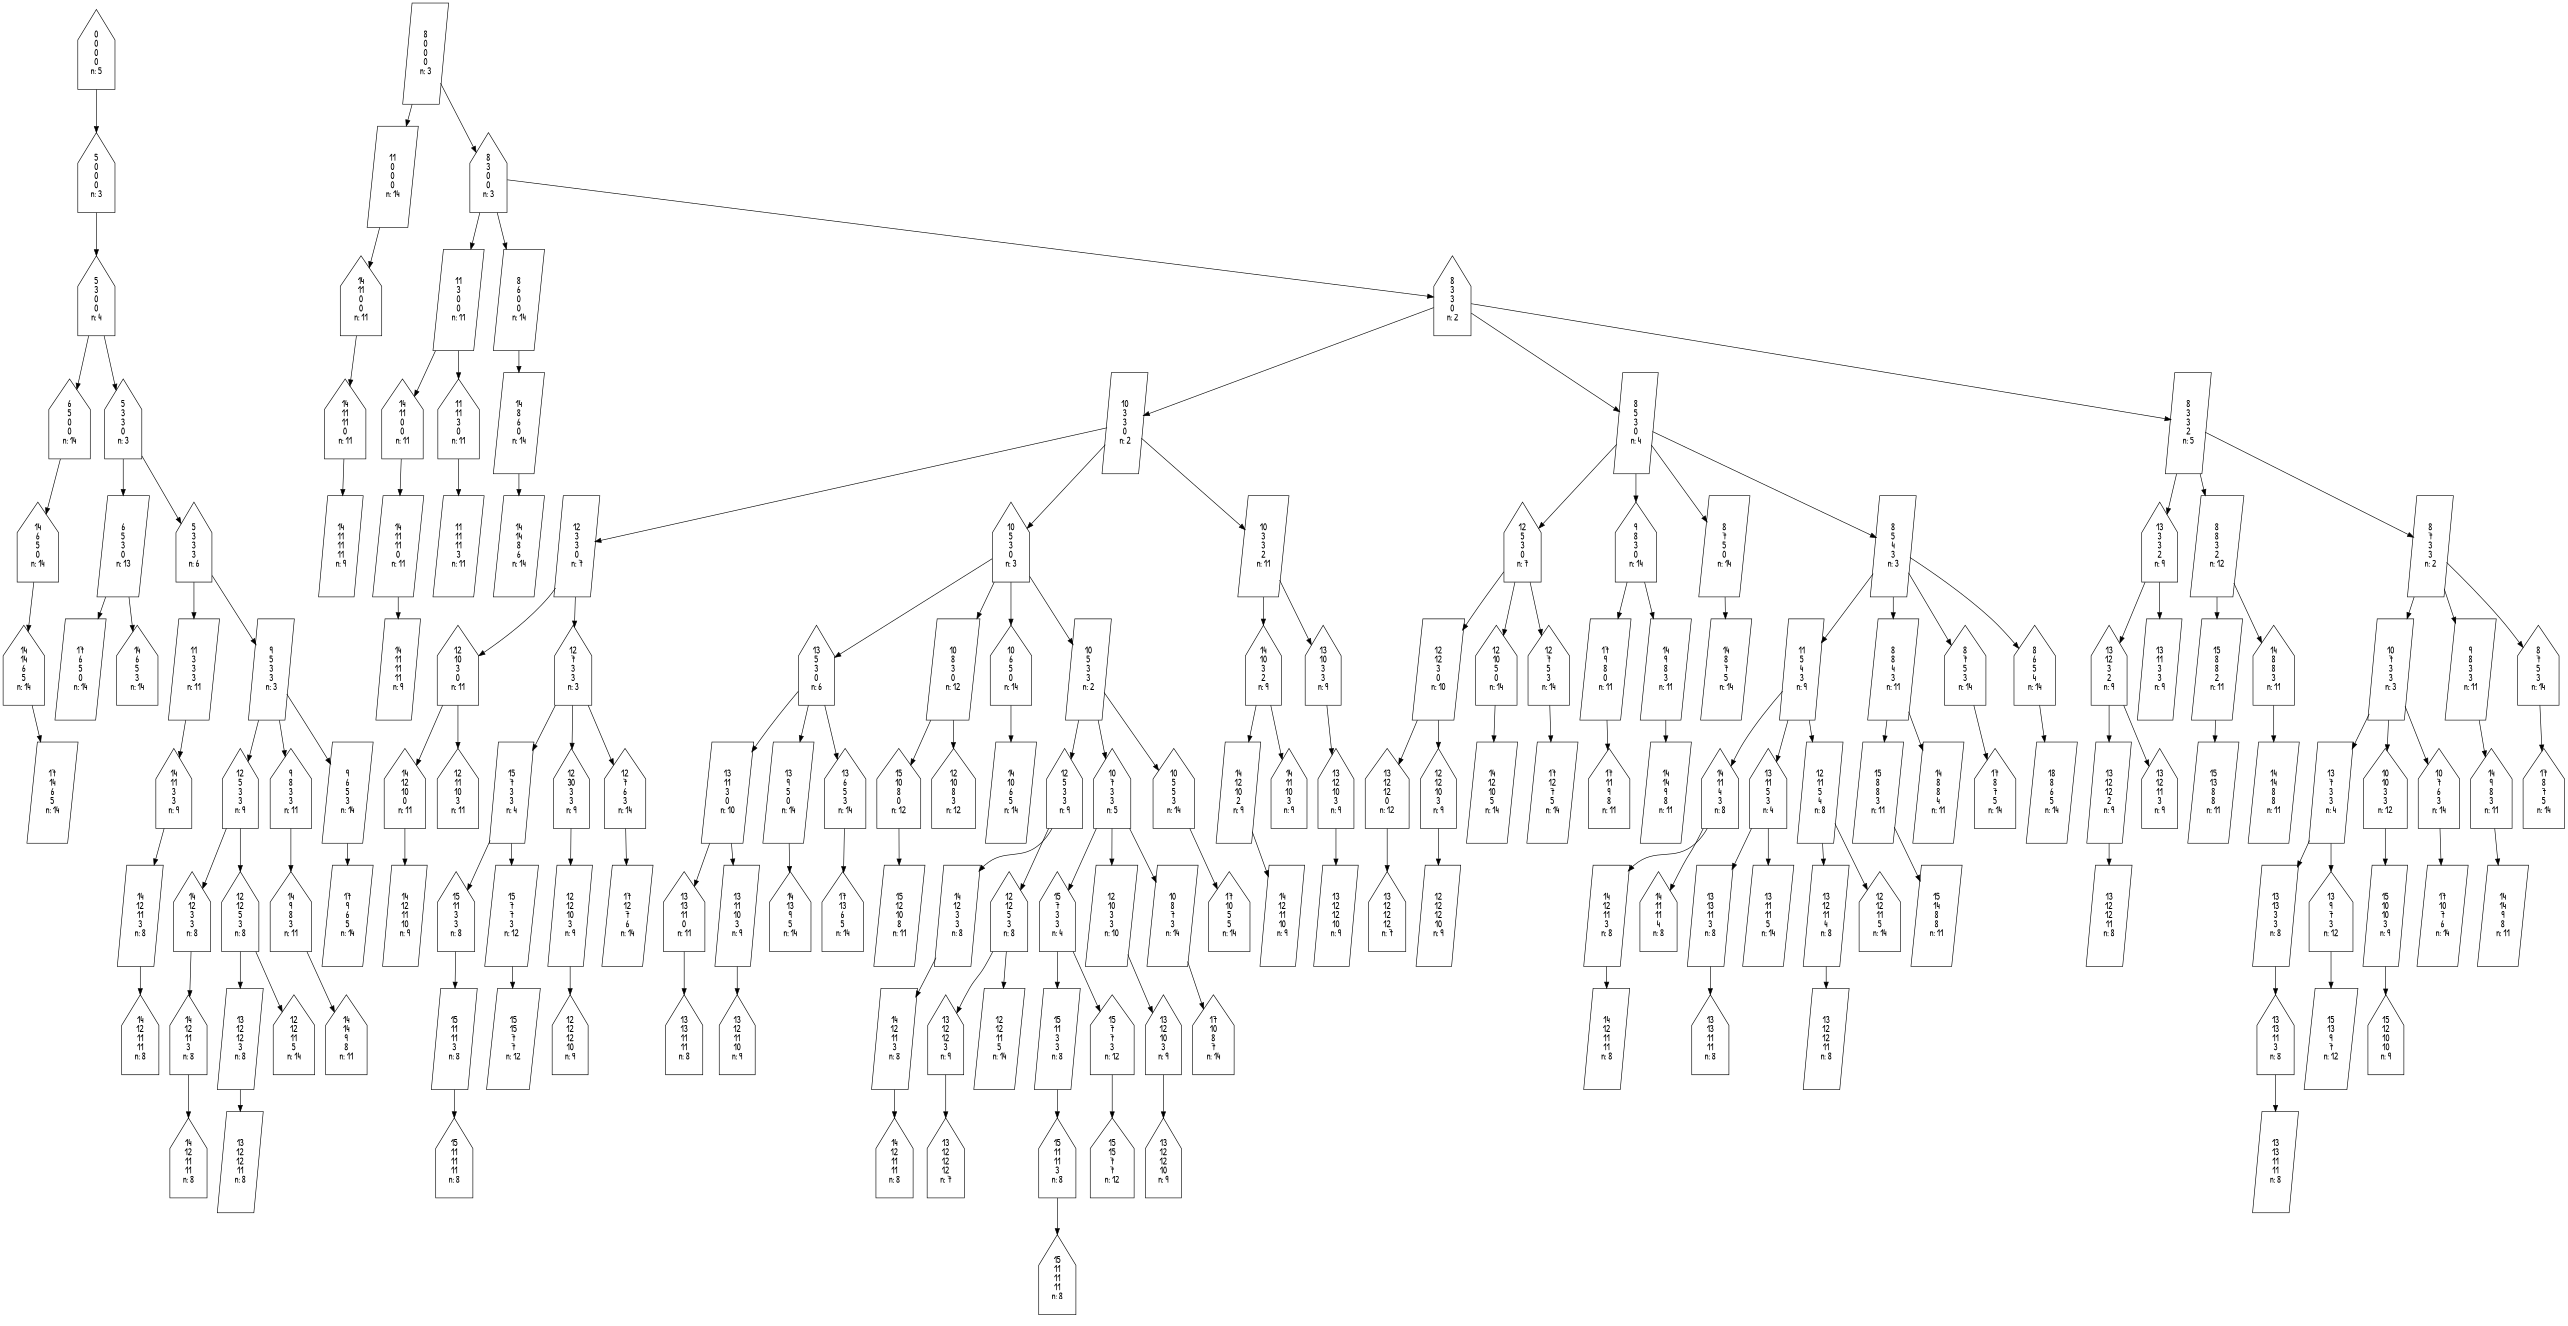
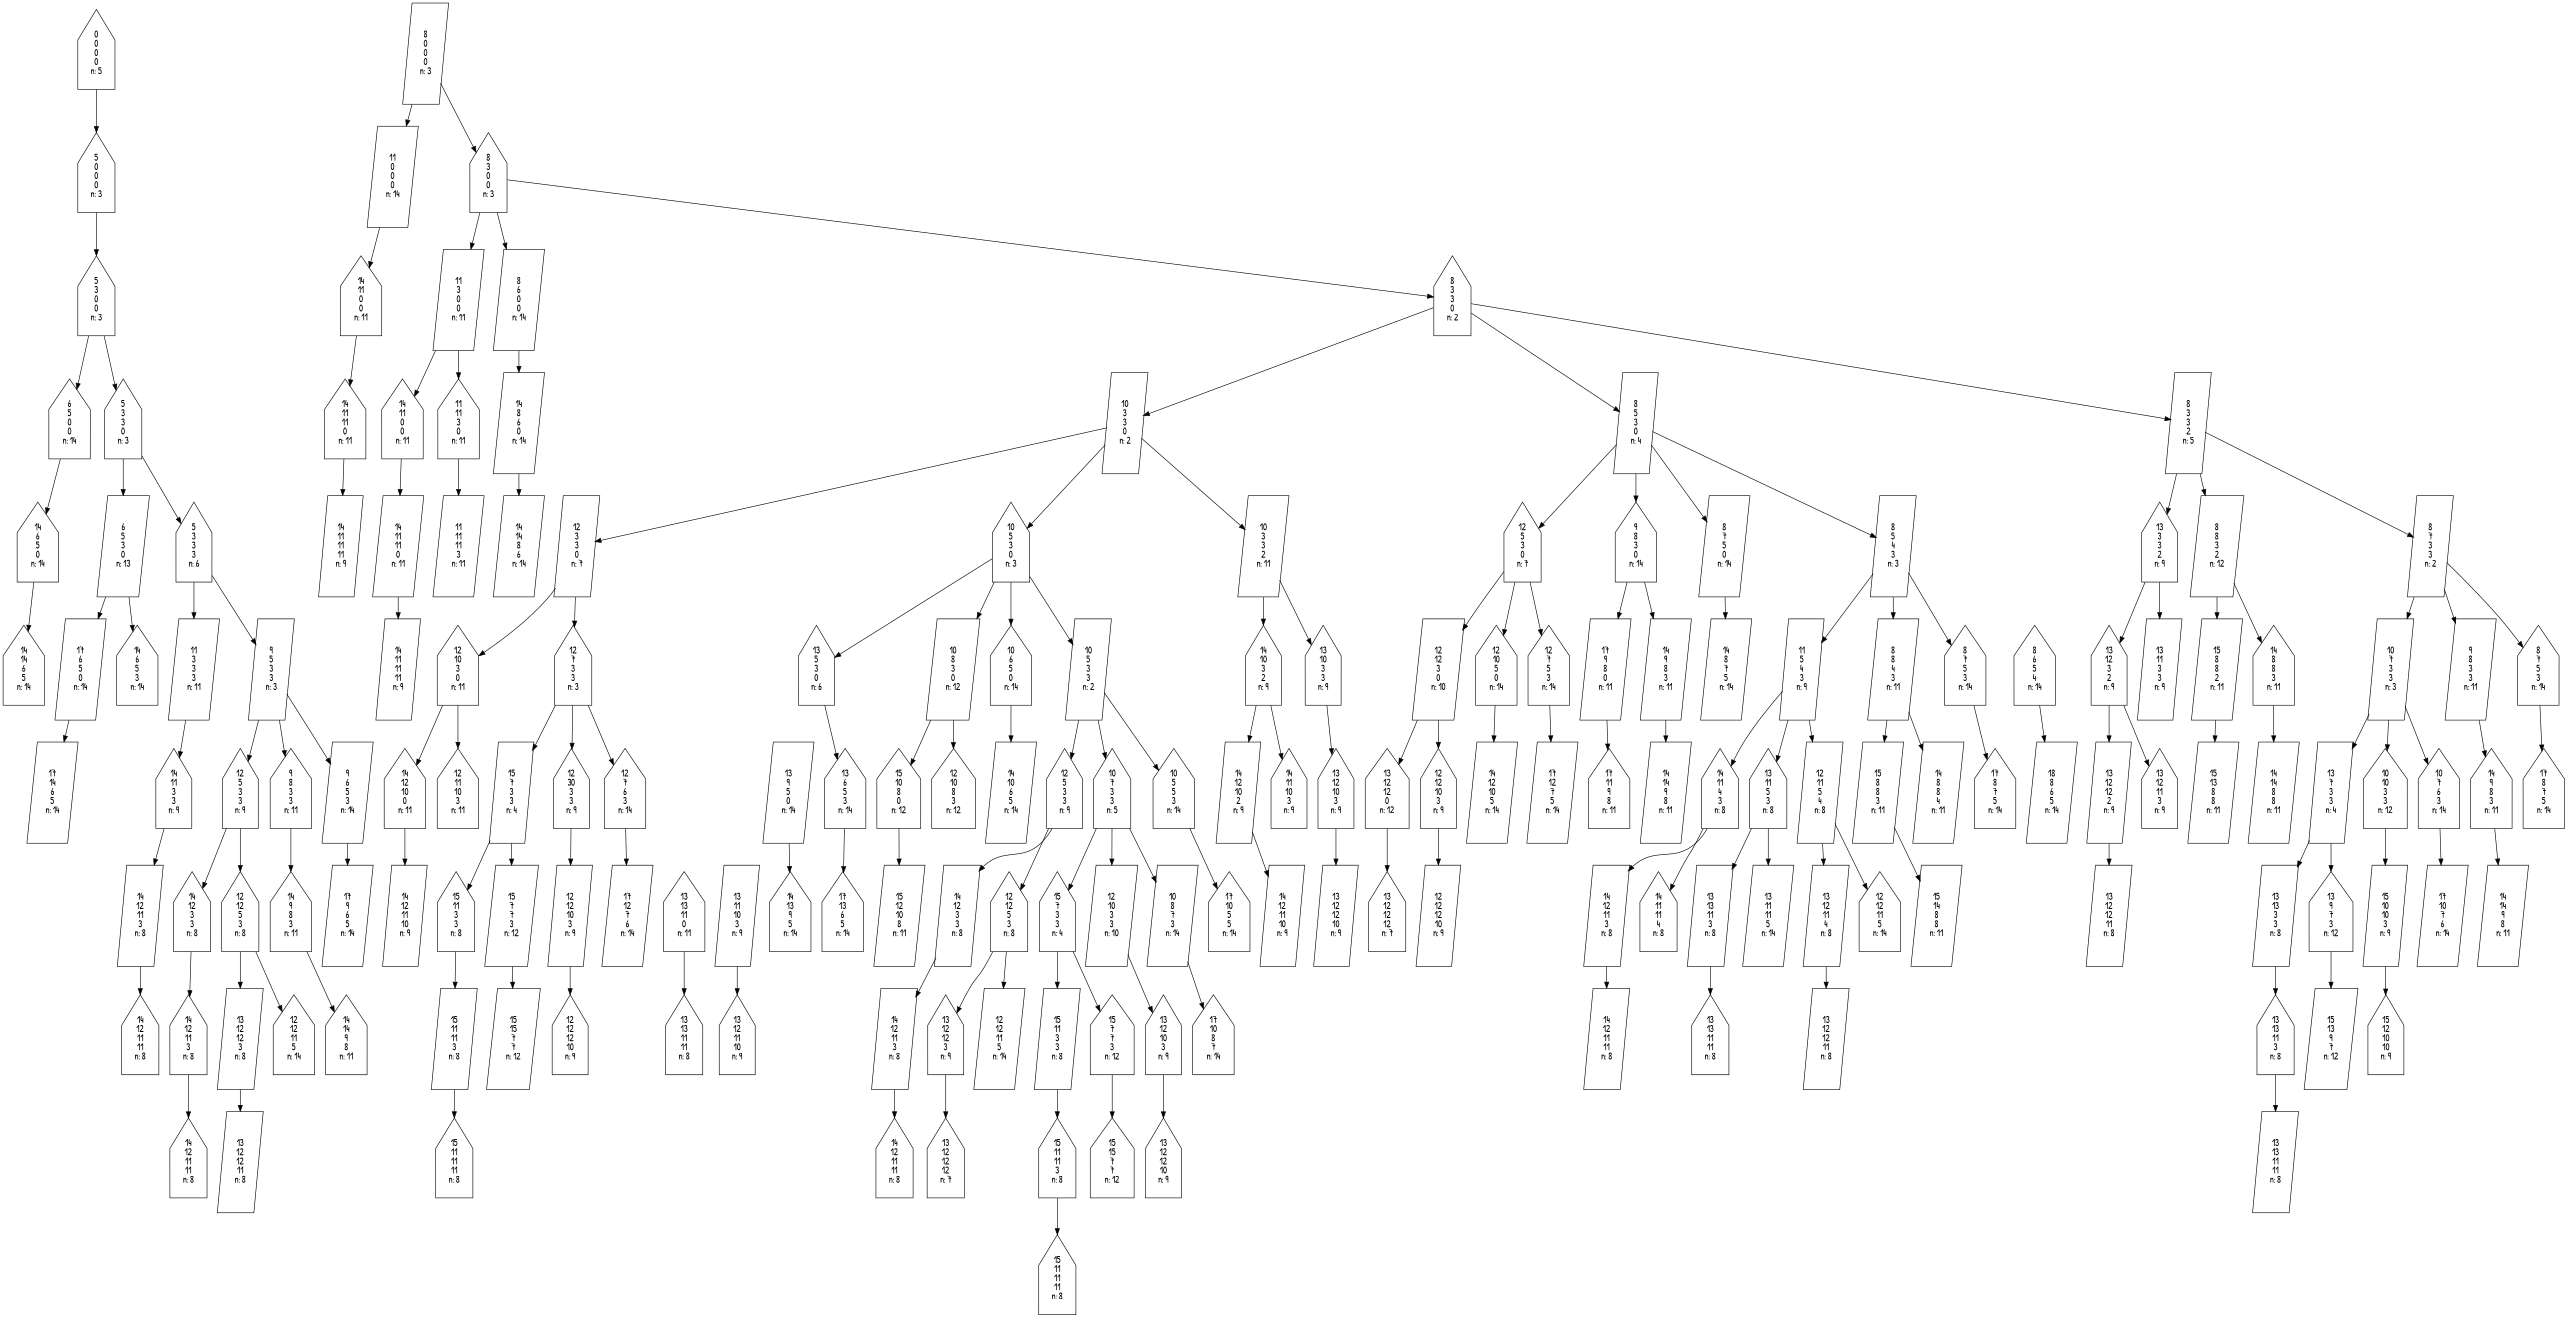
node "5 3 0 0 n: 4": label "5 3 0 0 n: 4" -> "5 3 0 0 n: 3"
edge "8 5 4 3 n: 3" -> "8 6 5 4 n: 14": removed
edge "14 14 6 5 n: 14" -> "17 14 6 5 n: 14": now "17 6 5 0 n: 14" -> "17 14 6 5 n: 14"
edge "13 5 3 0 n: 6" -> "13 9 5 0 n: 14": removed
node "13 11 3 0 n: 10": removed
node "13 11 5 3 n: 4": label "13 11 5 3 n: 4" -> "13 11 5 3 n: 8"
